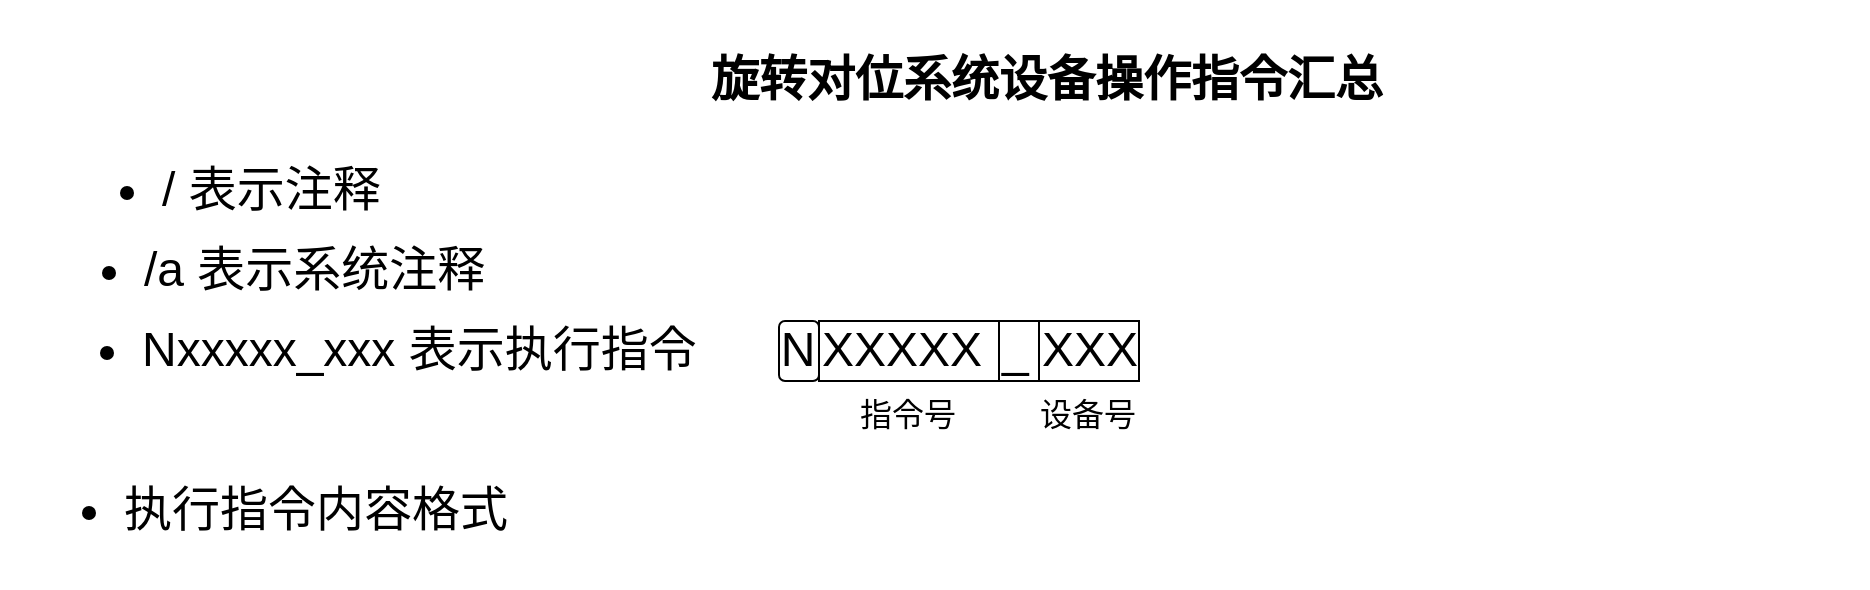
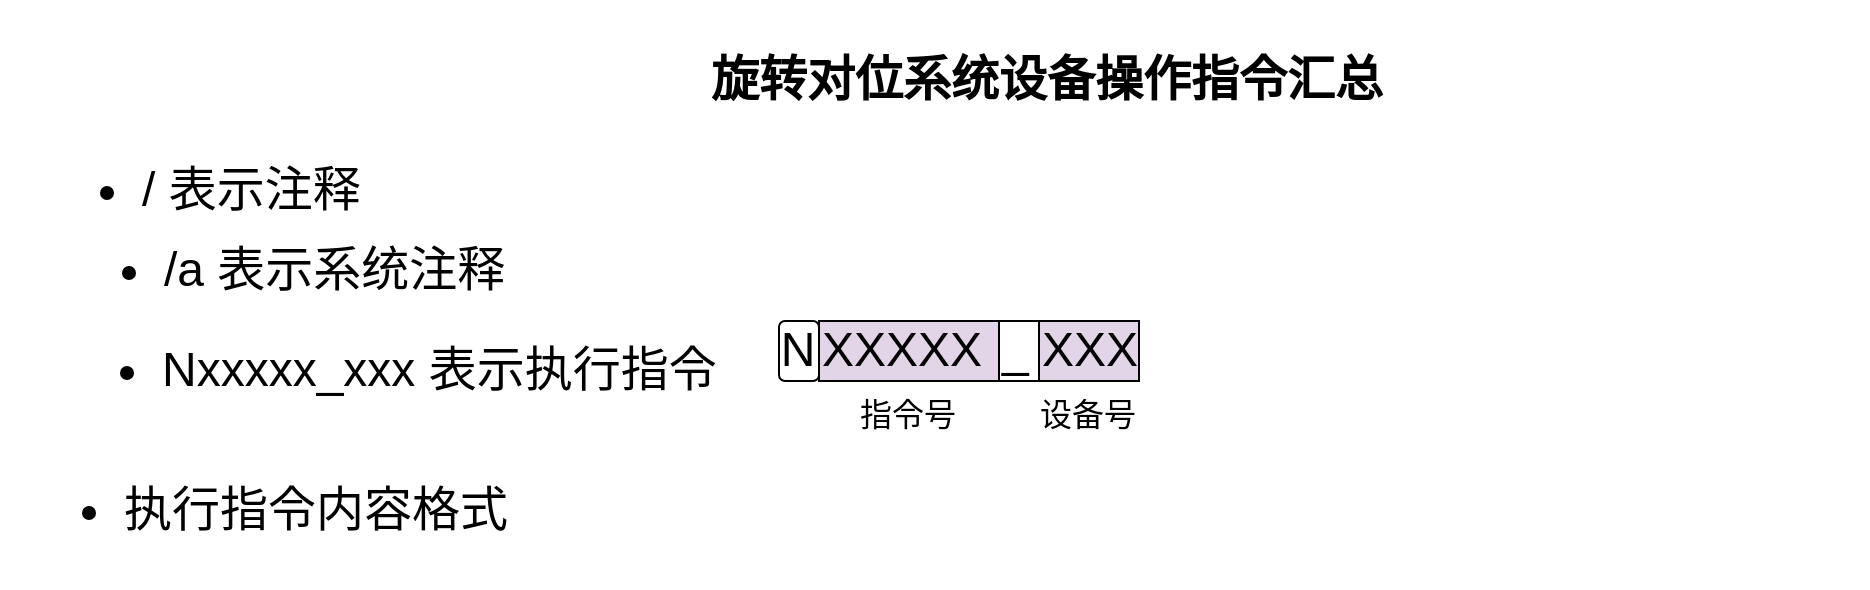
node "/ 表示注释": moved (599, 191) -> (579, 191)
node "/a 表示系统注释": moved (581, 271) -> (601, 271)
node "Nxxxxx_xxx 表示执行指令": moved (399, 351) -> (419, 371)
node "XXXXX": fillcolor #ffffff -> #e1d5e7
node "XXX": fillcolor #ffffff -> #e1d5e7
